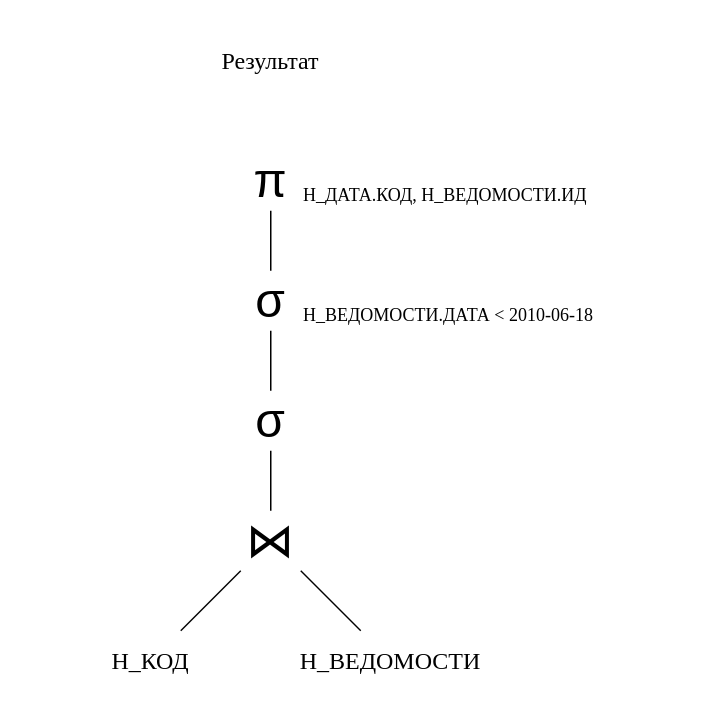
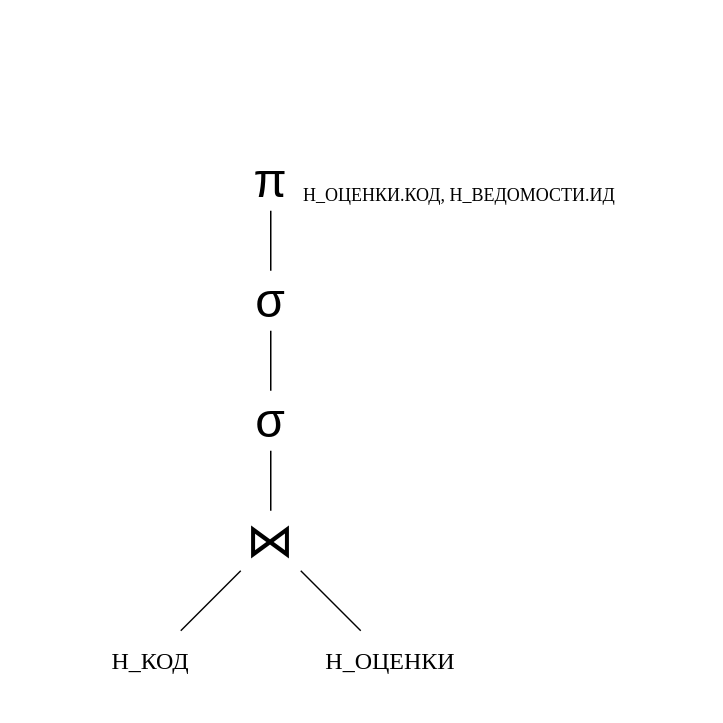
node "Результат": removed
node "Н_ДАТА.КОД, Н_ВЕДОМОСТИ.ИД": label "Н_ДАТА.КОД, Н_ВЕДОМОСТИ.ИД" -> "Н_ОЦЕНКИ.КОД, Н_ВЕДОМОСТИ.ИД"
node "Н_ВЕДОМОСТИ.ДАТА < 2010-06-18": removed
node "Н_ВЕДОМОСТИ": label "Н_ВЕДОМОСТИ" -> "Н_ОЦЕНКИ"
